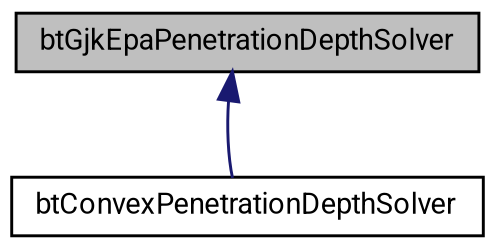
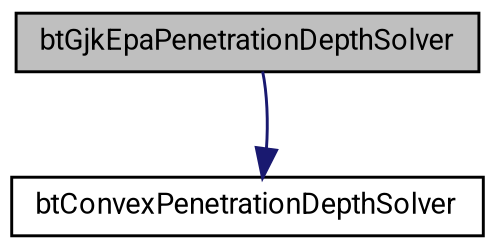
edge "btConvexPenetrationDepthSolver" -> "btGjkEpaPenetrationDepthSolver": reversed
